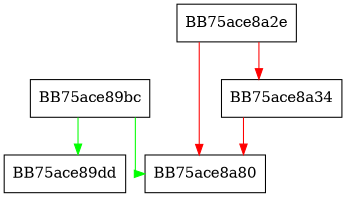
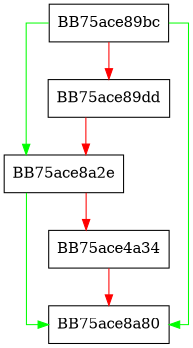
edge "BB75ace89bc" -> "BB75ace8a2e": added
edge "BB75ace8a2e" -> "BB75ace8a80": color red -> green
node "BB75ace8a34": label "BB75ace8a34" -> "BB75ace4a34"
edge "BB75ace89bc" -> "BB75ace89dd": color green -> red
edge "BB75ace89dd" -> "BB75ace8a2e": added
